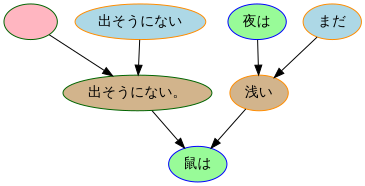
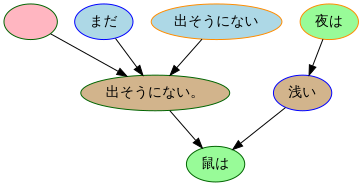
node "夜は": color blue -> darkorange
node "まだ": color darkorange -> blue
edge "まだ" -> "浅い": now "まだ" -> "出そうにない。"
node "浅い": color darkorange -> blue
node "鼠は": color blue -> darkgreen
